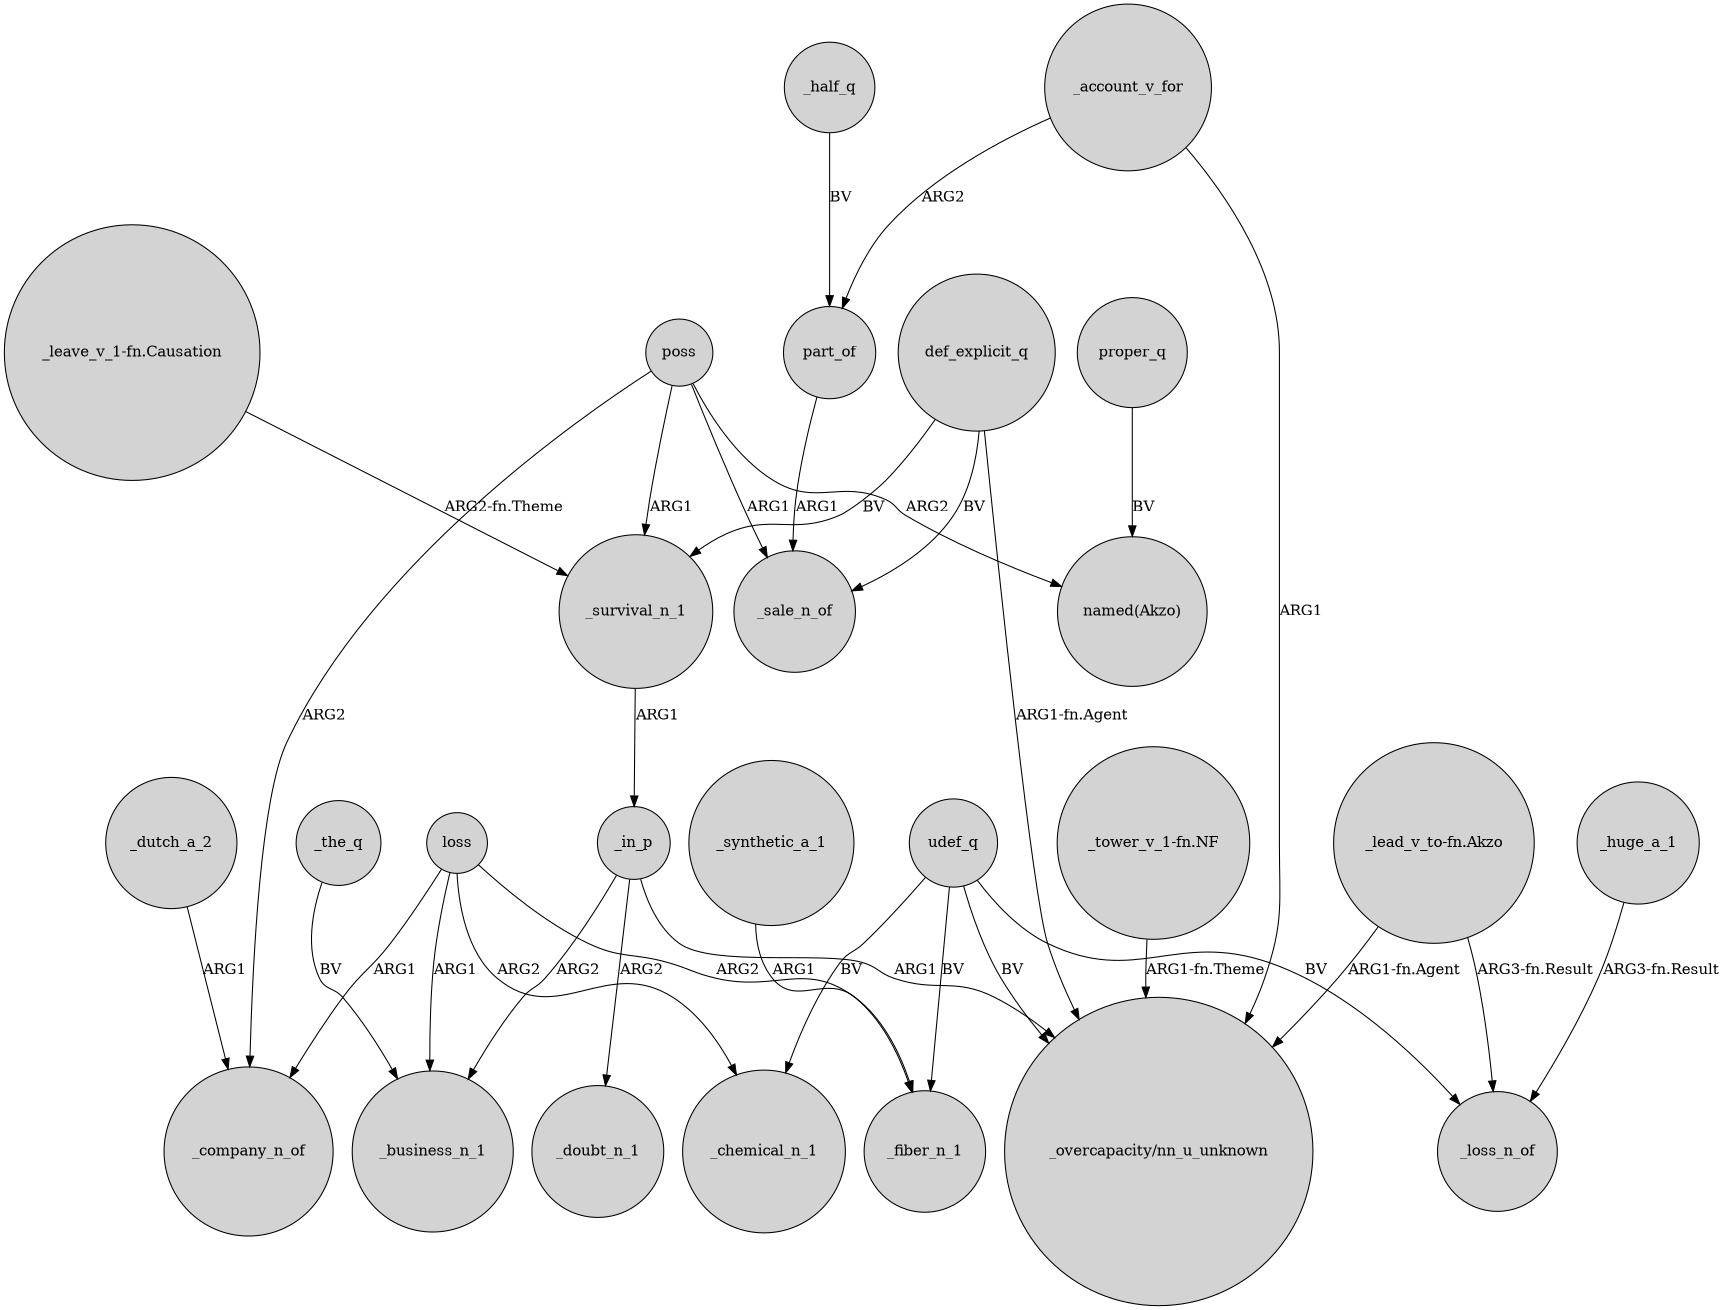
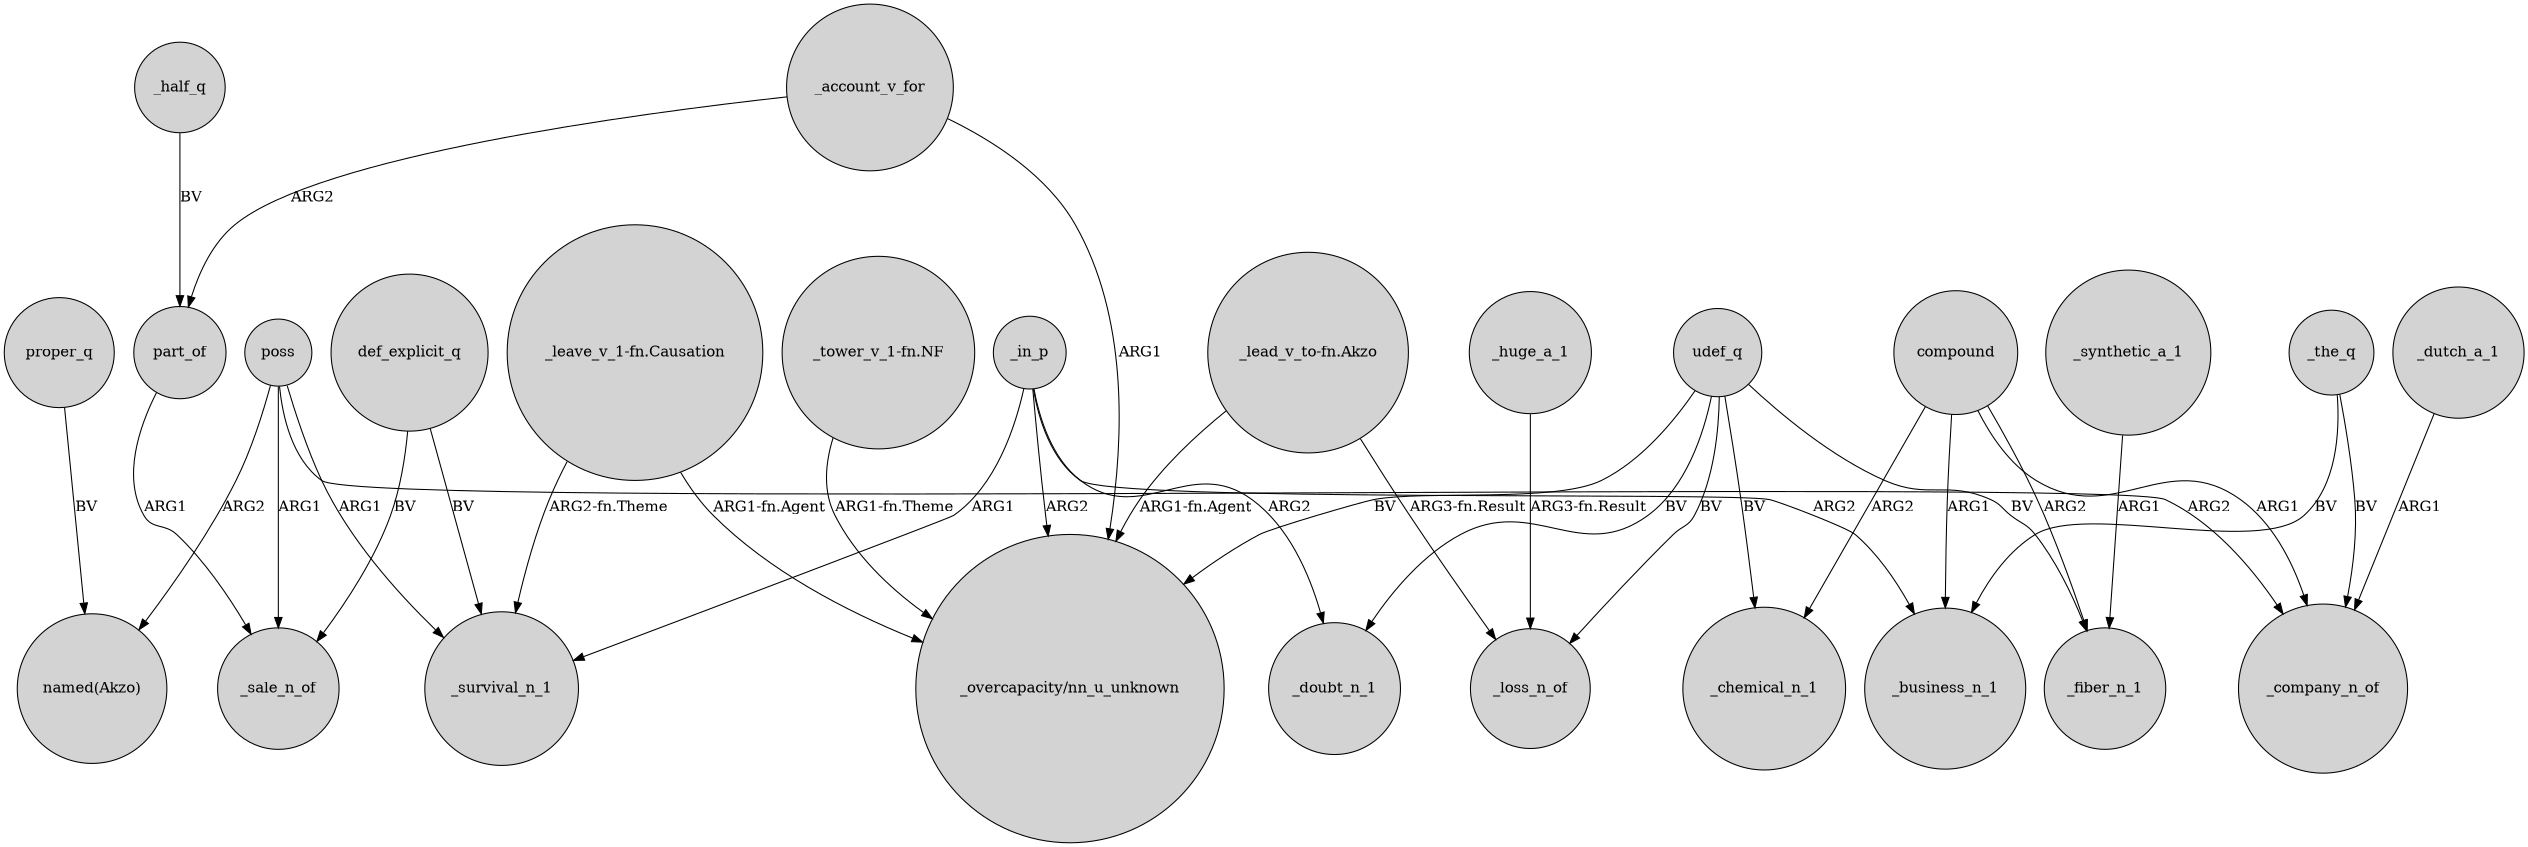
edge "_the_q" -> "_company_n_of": added, label "BV"
edge "udef_q" -> "_doubt_n_1": added, label "BV"
edge "def_explicit_q" -> "_overcapacity/nn_u_unknown": now "_leave_v_1-fn.Causation" -> "_overcapacity/nn_u_unknown"
edge "_survival_n_1" -> "_in_p": reversed
node "_dutch_a_2": label "_dutch_a_2" -> "_dutch_a_1"
node "loss": label "loss" -> "compound"
edge "_in_p" -> "_overcapacity/nn_u_unknown": label "ARG1" -> "ARG2"
